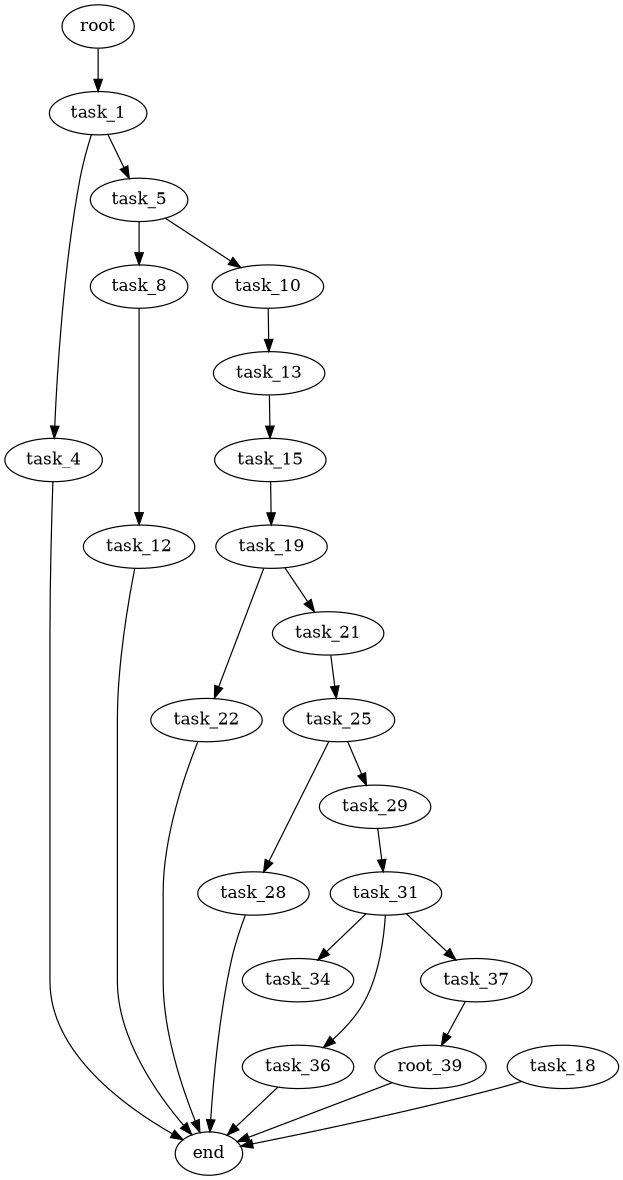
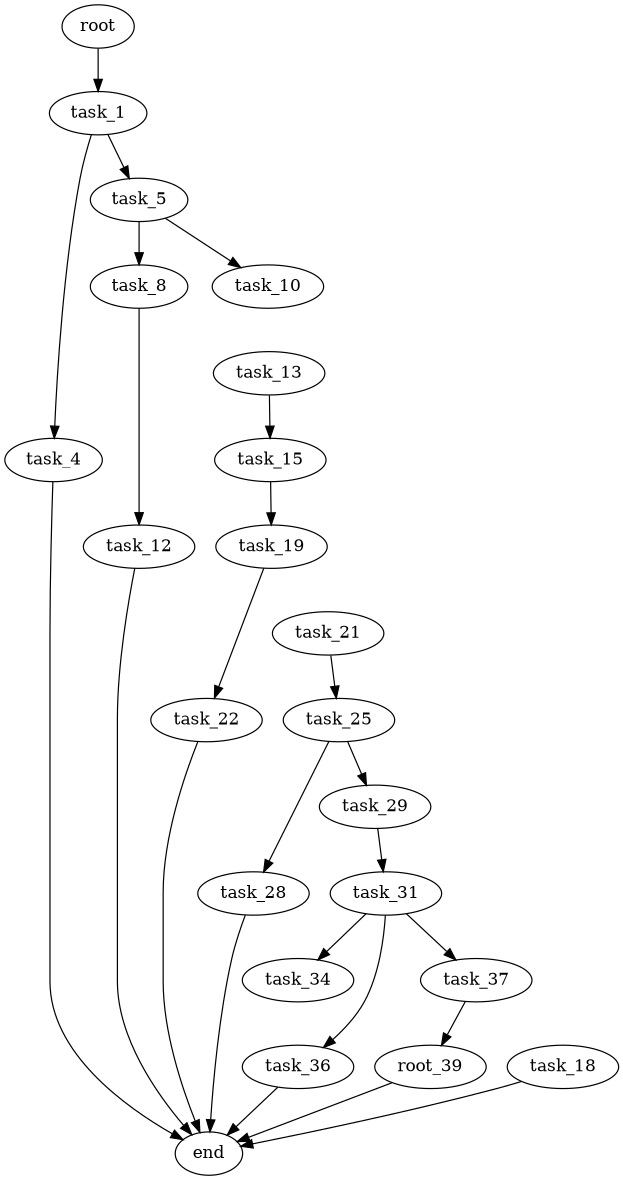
edge "task_10" -> "task_13": removed
edge "task_19" -> "task_21": removed
